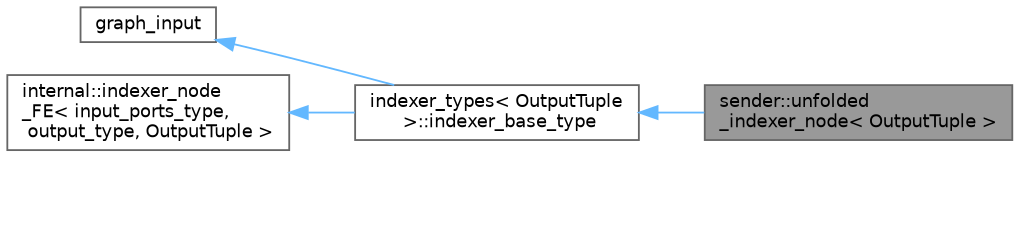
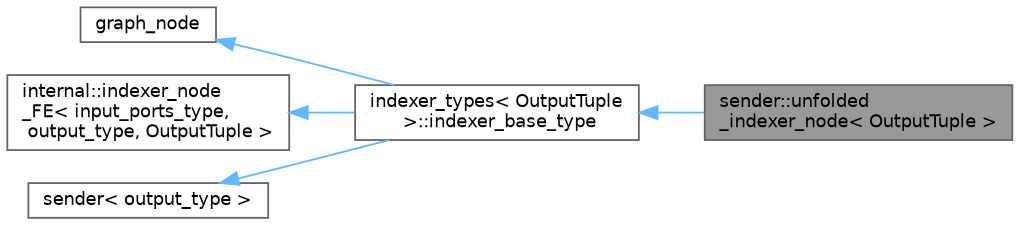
node "graph_input": label "graph_input" -> "graph_node"
node "sender< output_type >": added
